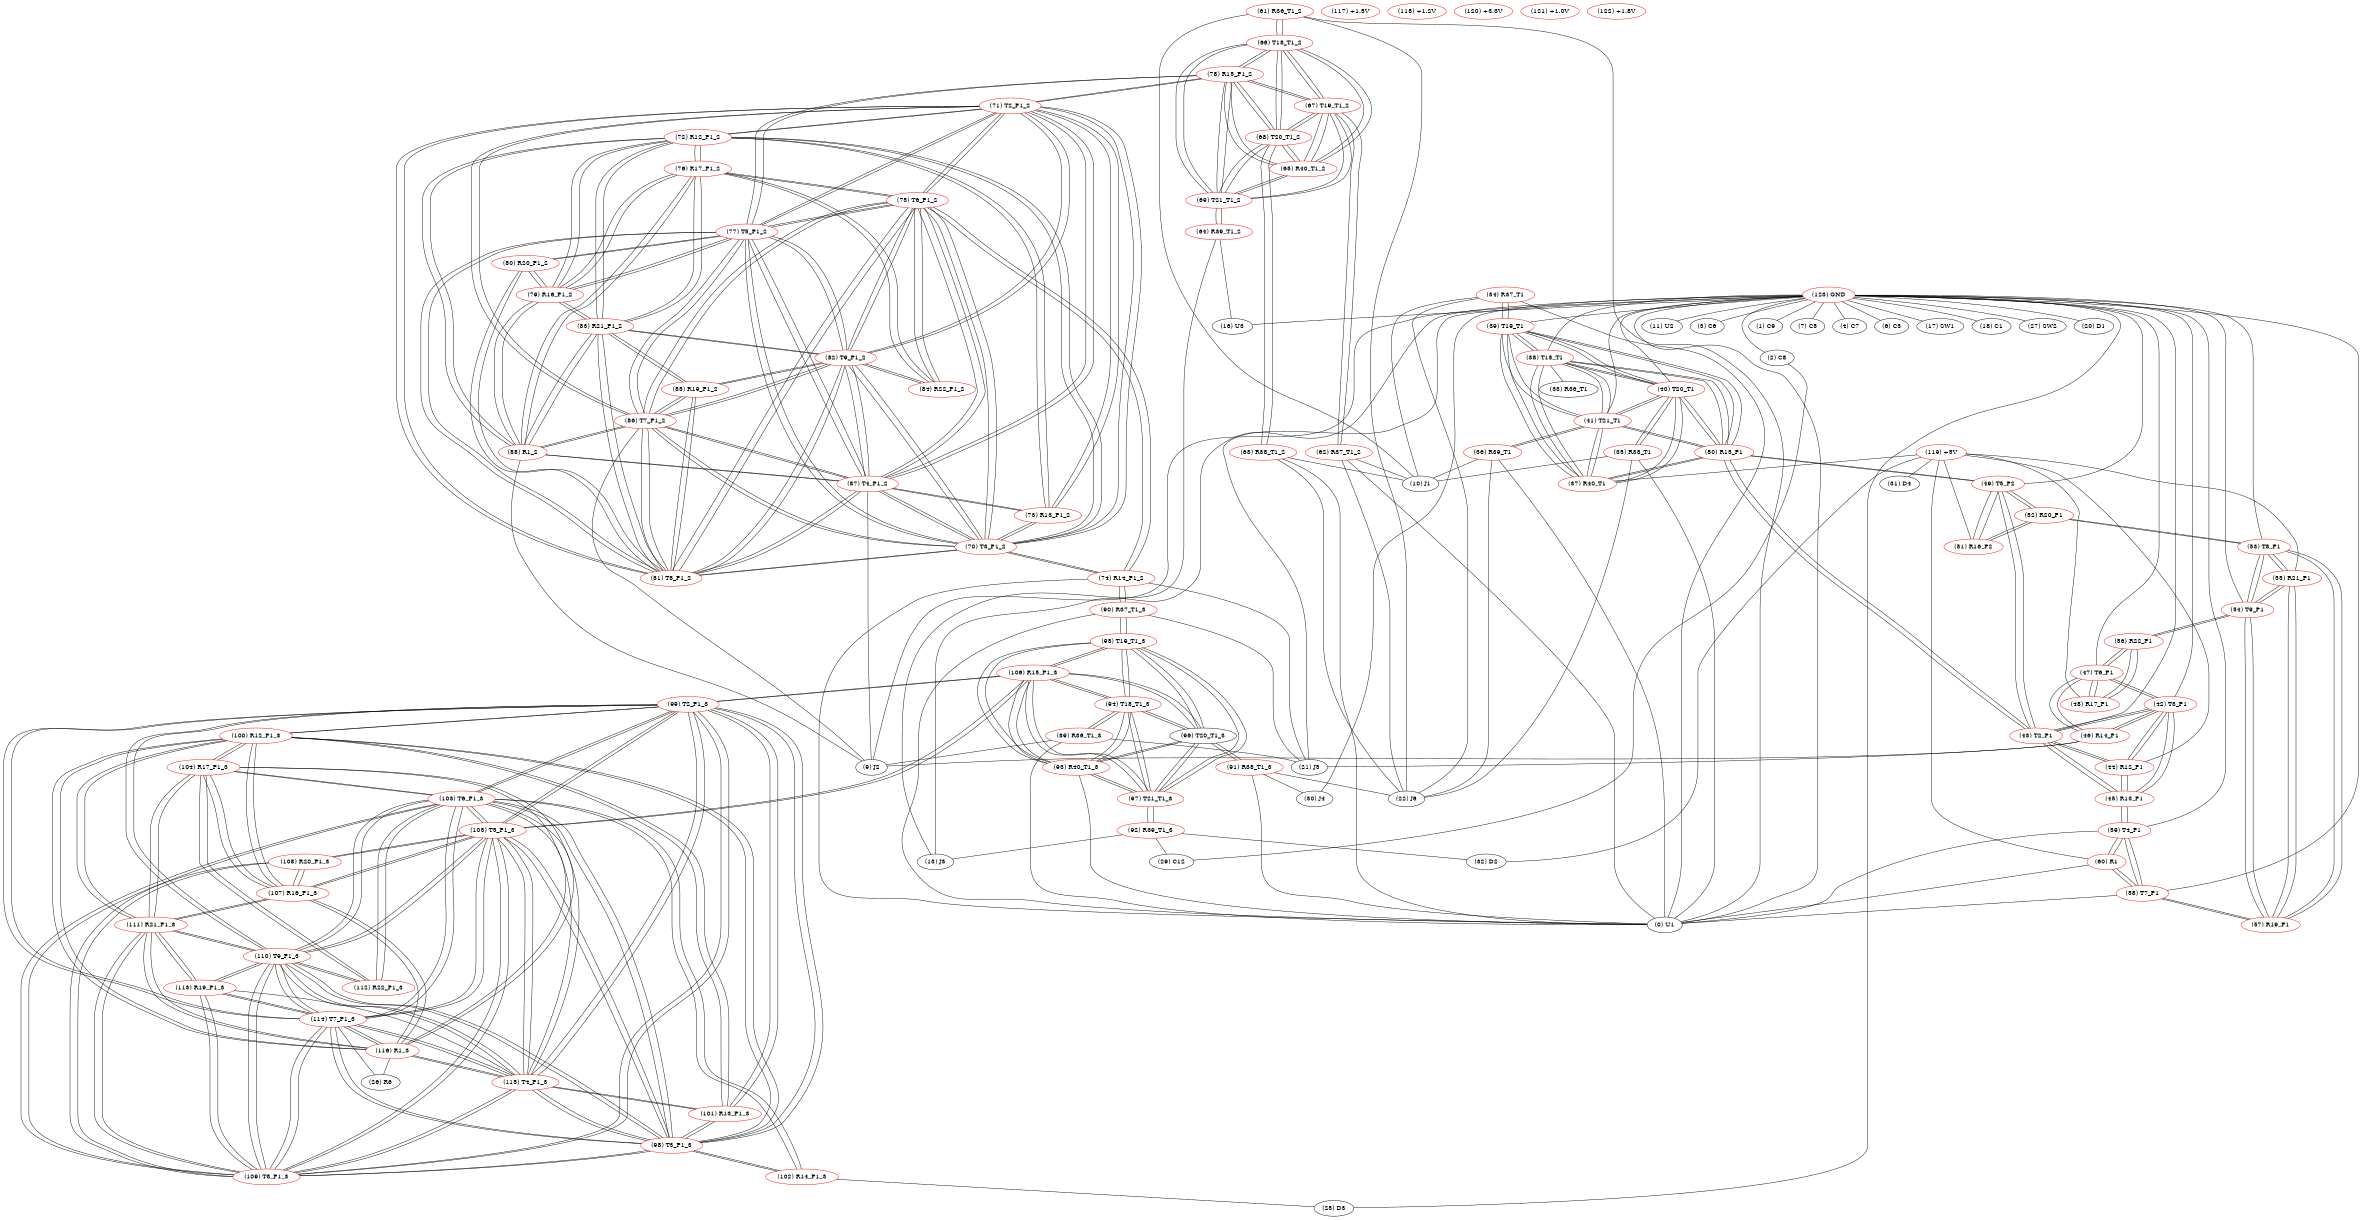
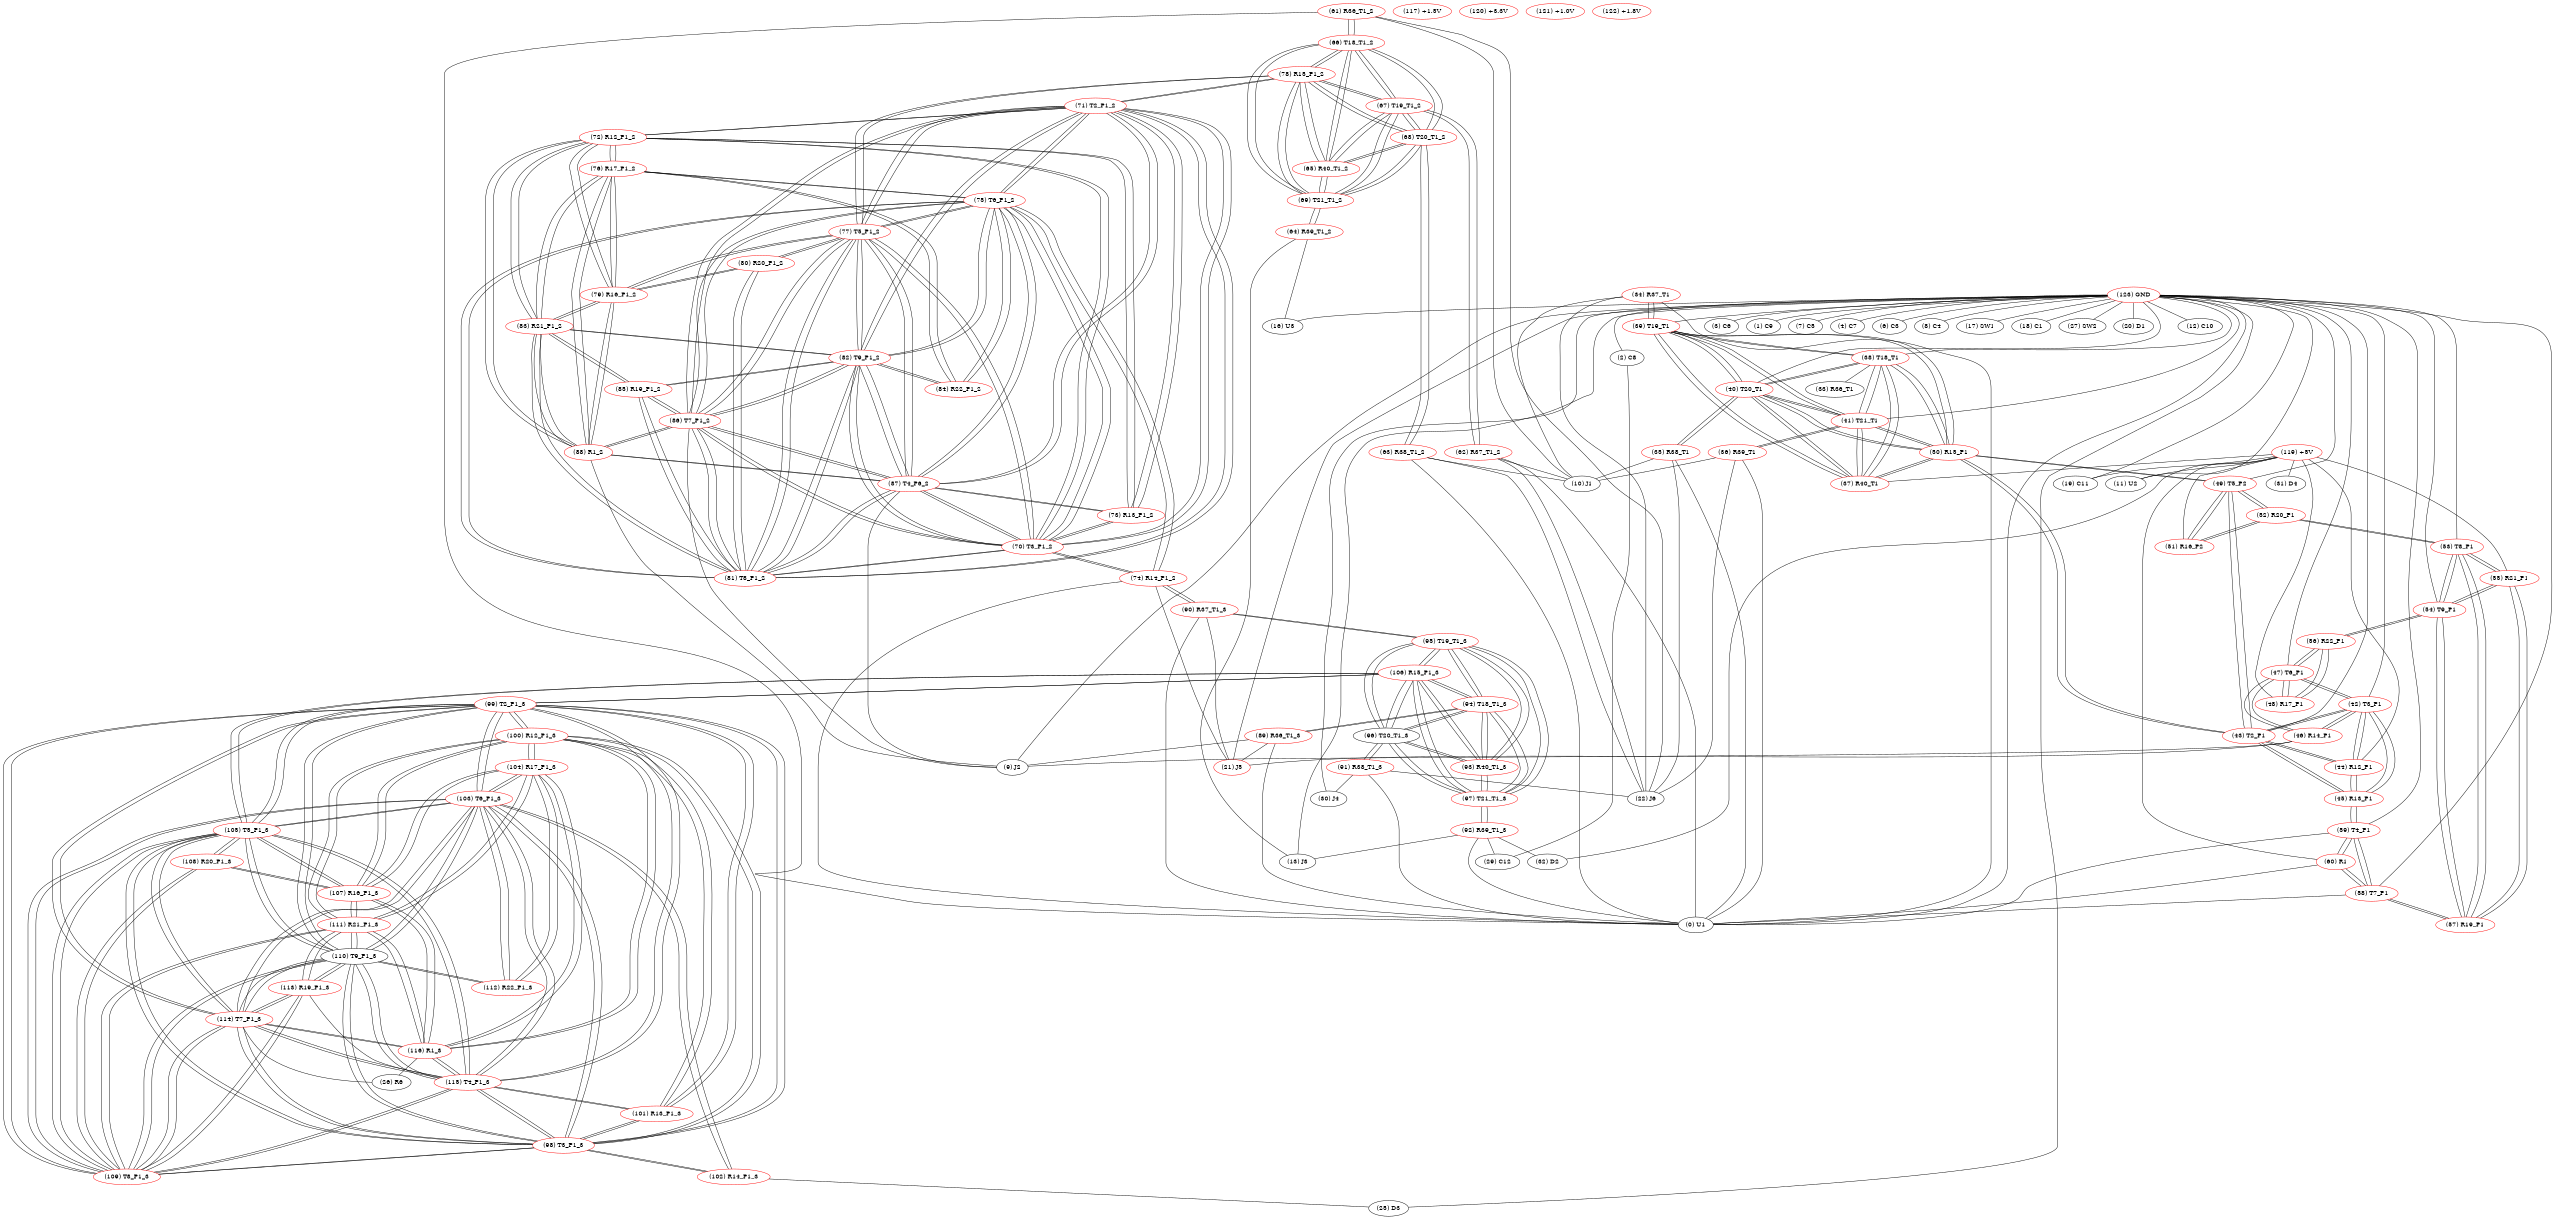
node "(118) +1.2V": removed
node "(8) C4": added
node "(12) C10": added
edge "(119) +5V" -- "(11) U2": added
node "(87) T4_P1_2": label "(87) T4_P1_2" -> "(87) T4_P6_2"
node "(19) C11": added
node "(21) J5": color black -> red
edge "(93) R40_T1_3" -- "(0) U1": now "(92) R39_T1_3" -- "(0) U1"
node "(110) T9_P1_3": color red -> black
